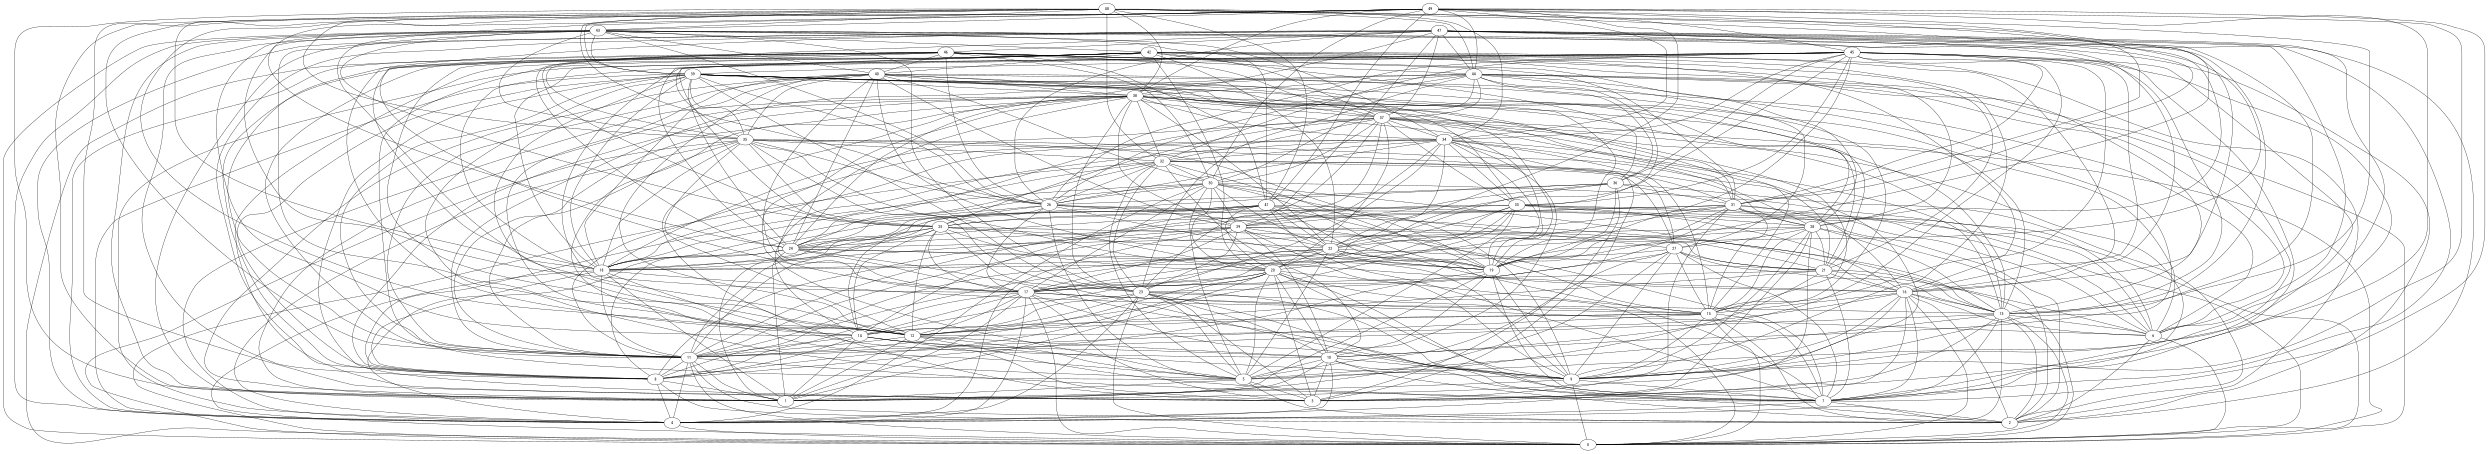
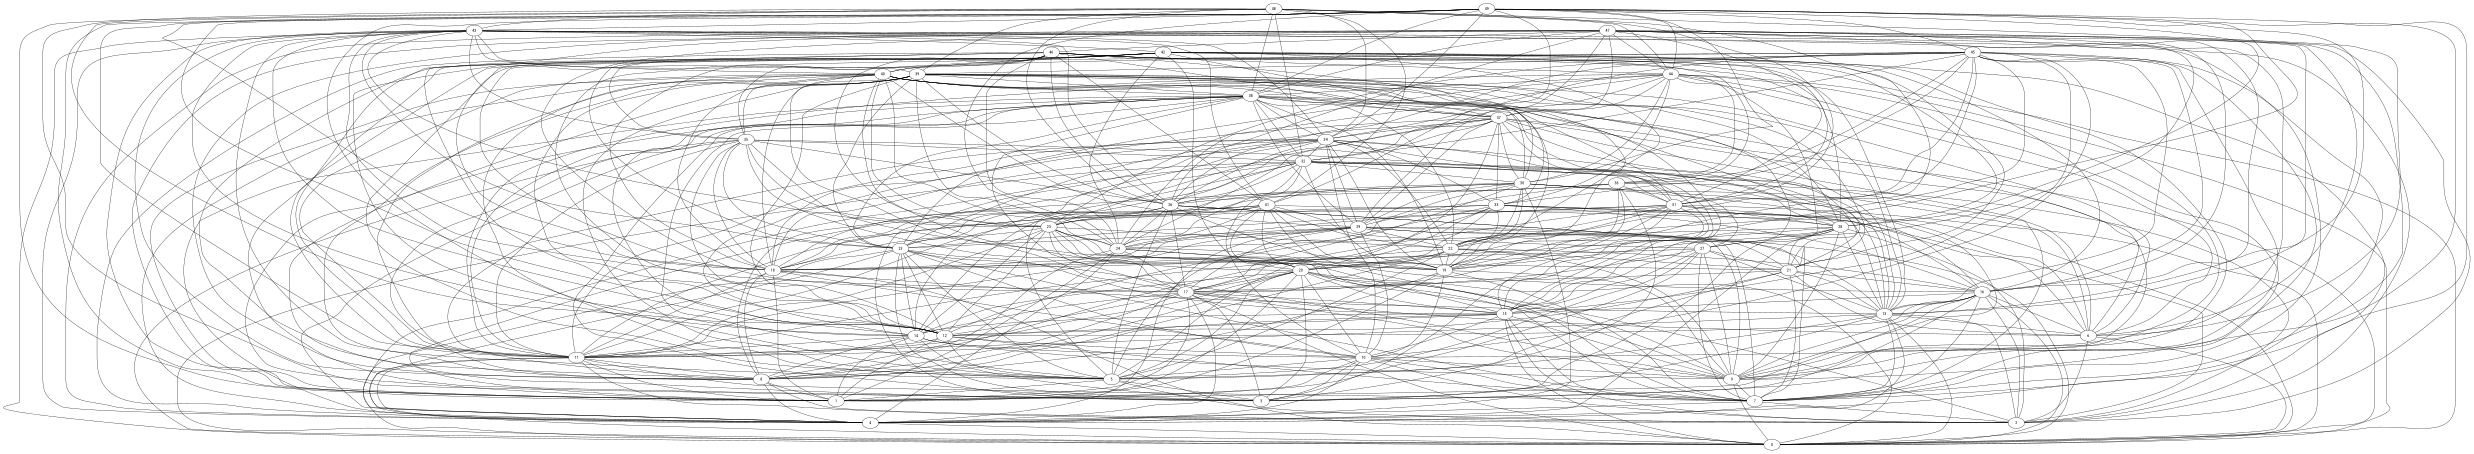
edge "48" -- "35": removed
edge "46" -- "16": now "46" -- "23"
edge "39" -- "35": removed
edge "35" -- "27": removed
edge "32" -- "13": added
edge "40" -- "25": added
edge "34" -- "8": added
edge "31" -- "6": now "32" -- "6"
edge "30" -- "20": removed
edge "22" -- "17": removed
edge "32" -- "4": added
edge "15" -- "10": added
edge "43" -- "5": added
edge "9" -- "1": removed
